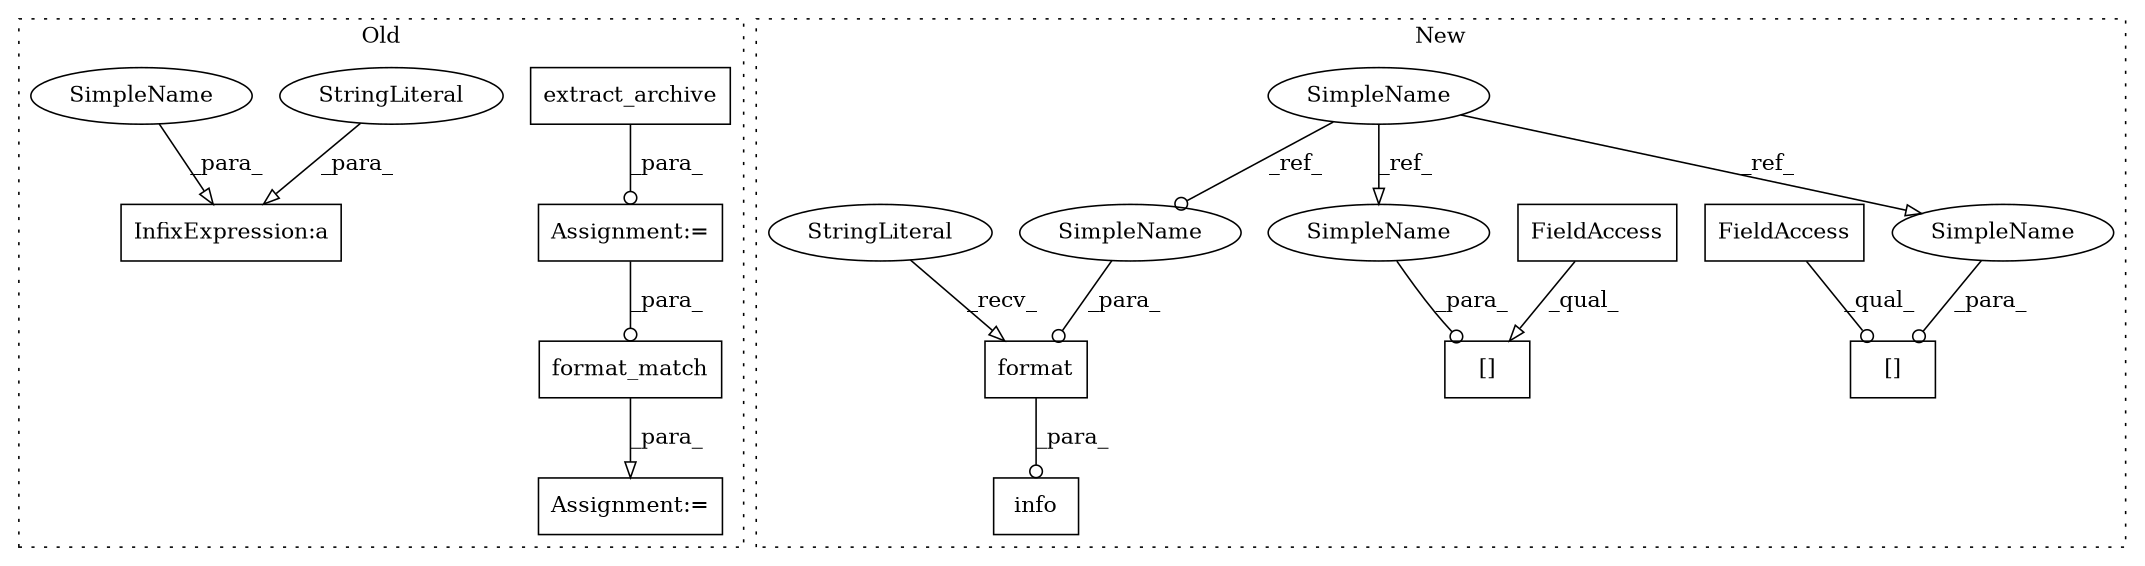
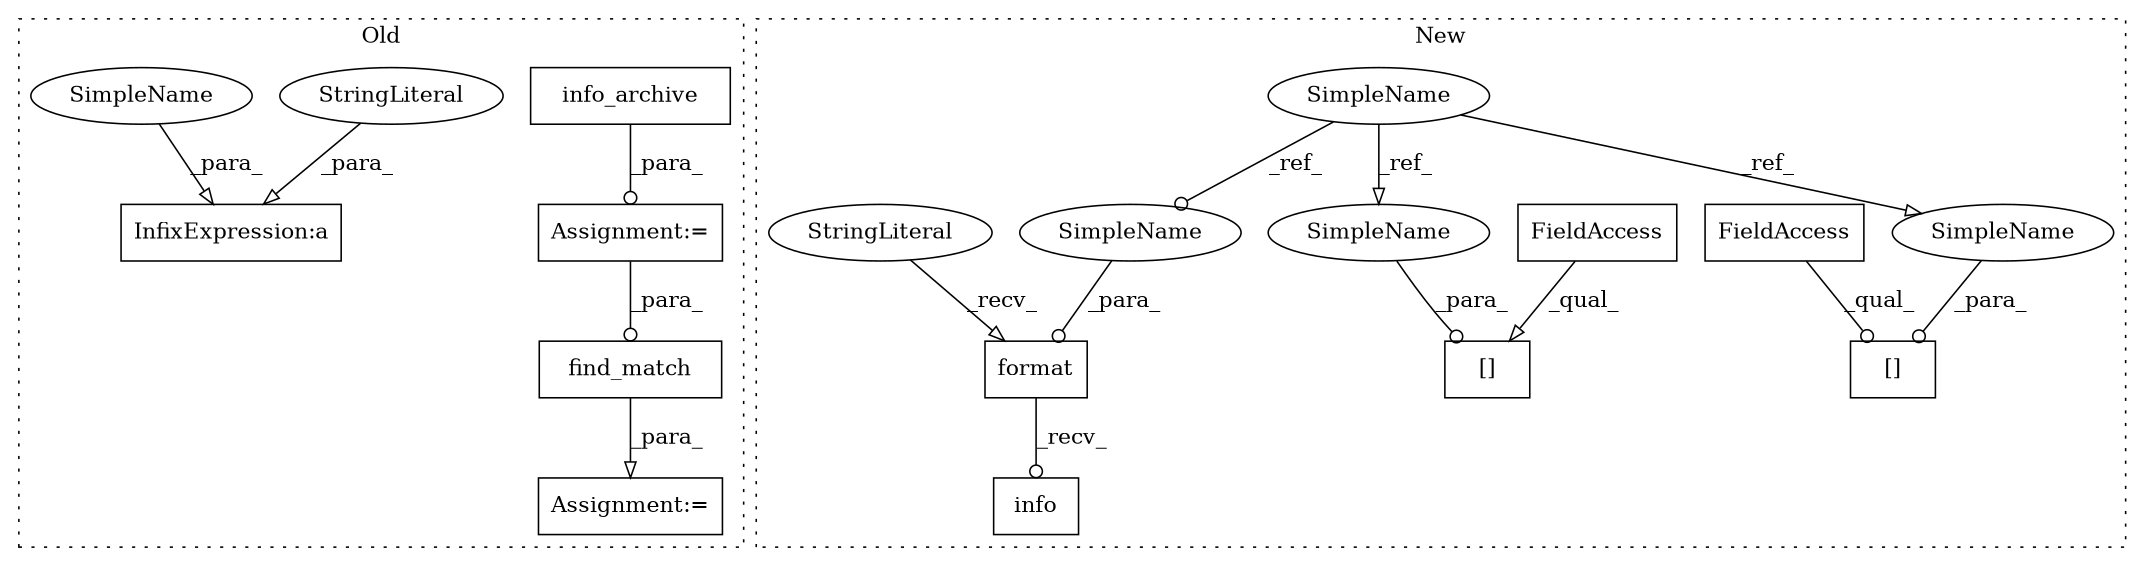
node "extract_archive": label "extract_archive" -> "info_archive"
node "format_match": label "format_match" -> "find_match"
edge "format" -> "info": label "_para_" -> "_recv_"
